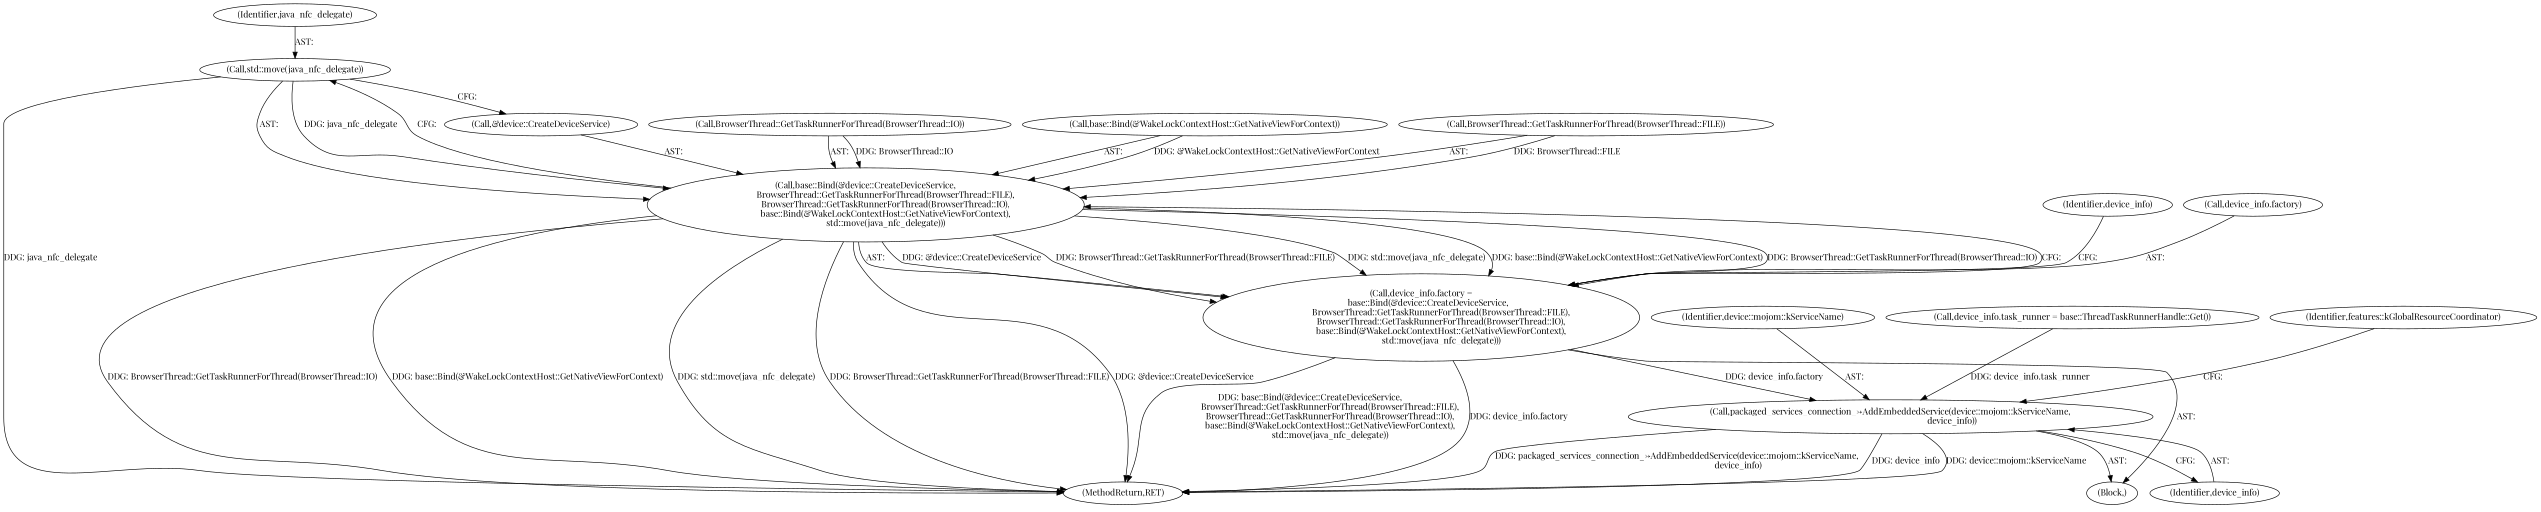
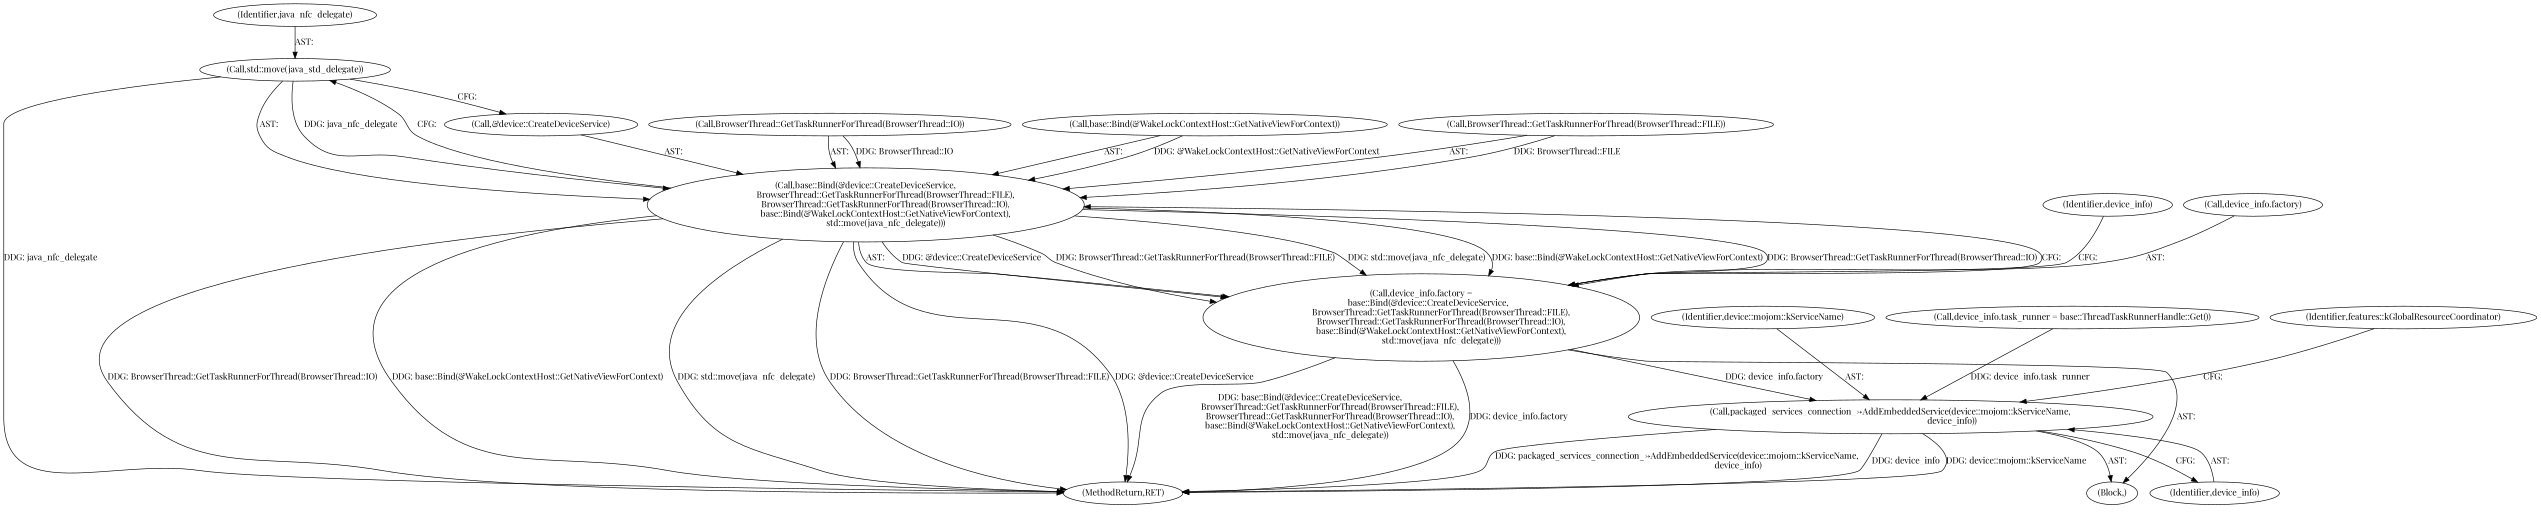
node "(Call,std::move(java_nfc_delegate))": label "(Call,std::move(java_nfc_delegate))" -> "(Call,std::move(java_std_delegate))"
